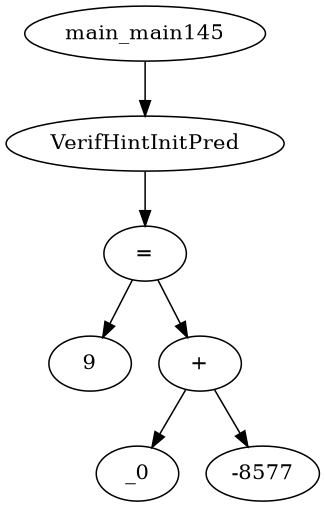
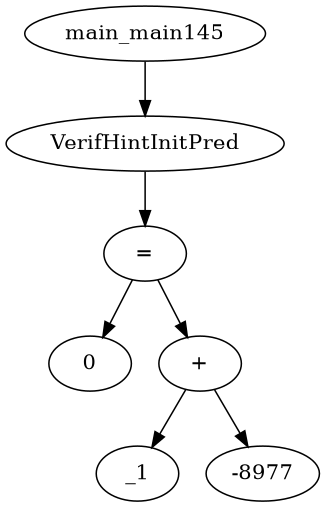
node "9": label "9" -> "0"
node "_0": label "_0" -> "_1"
node "-8577": label "-8577" -> "-8977"
